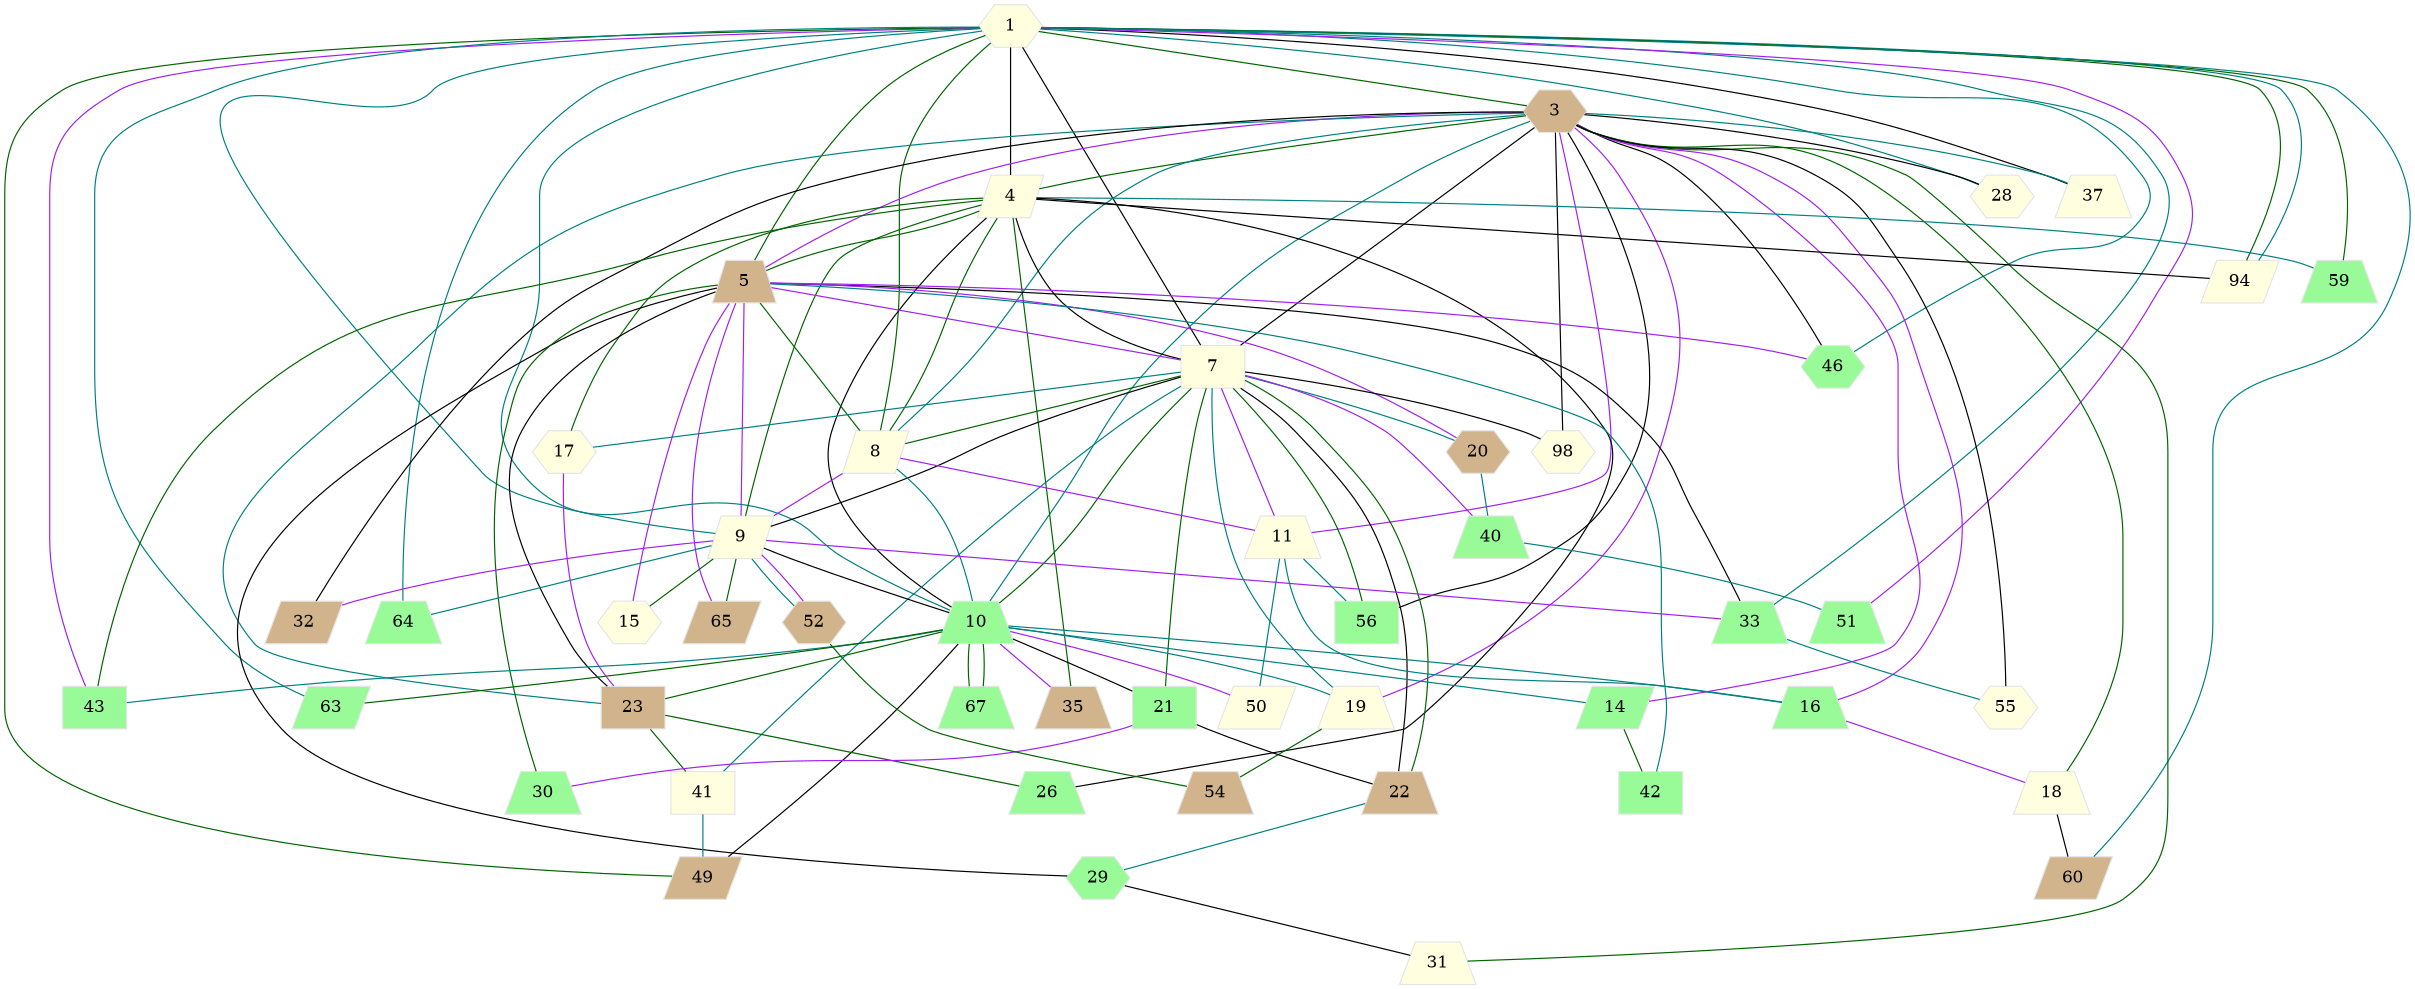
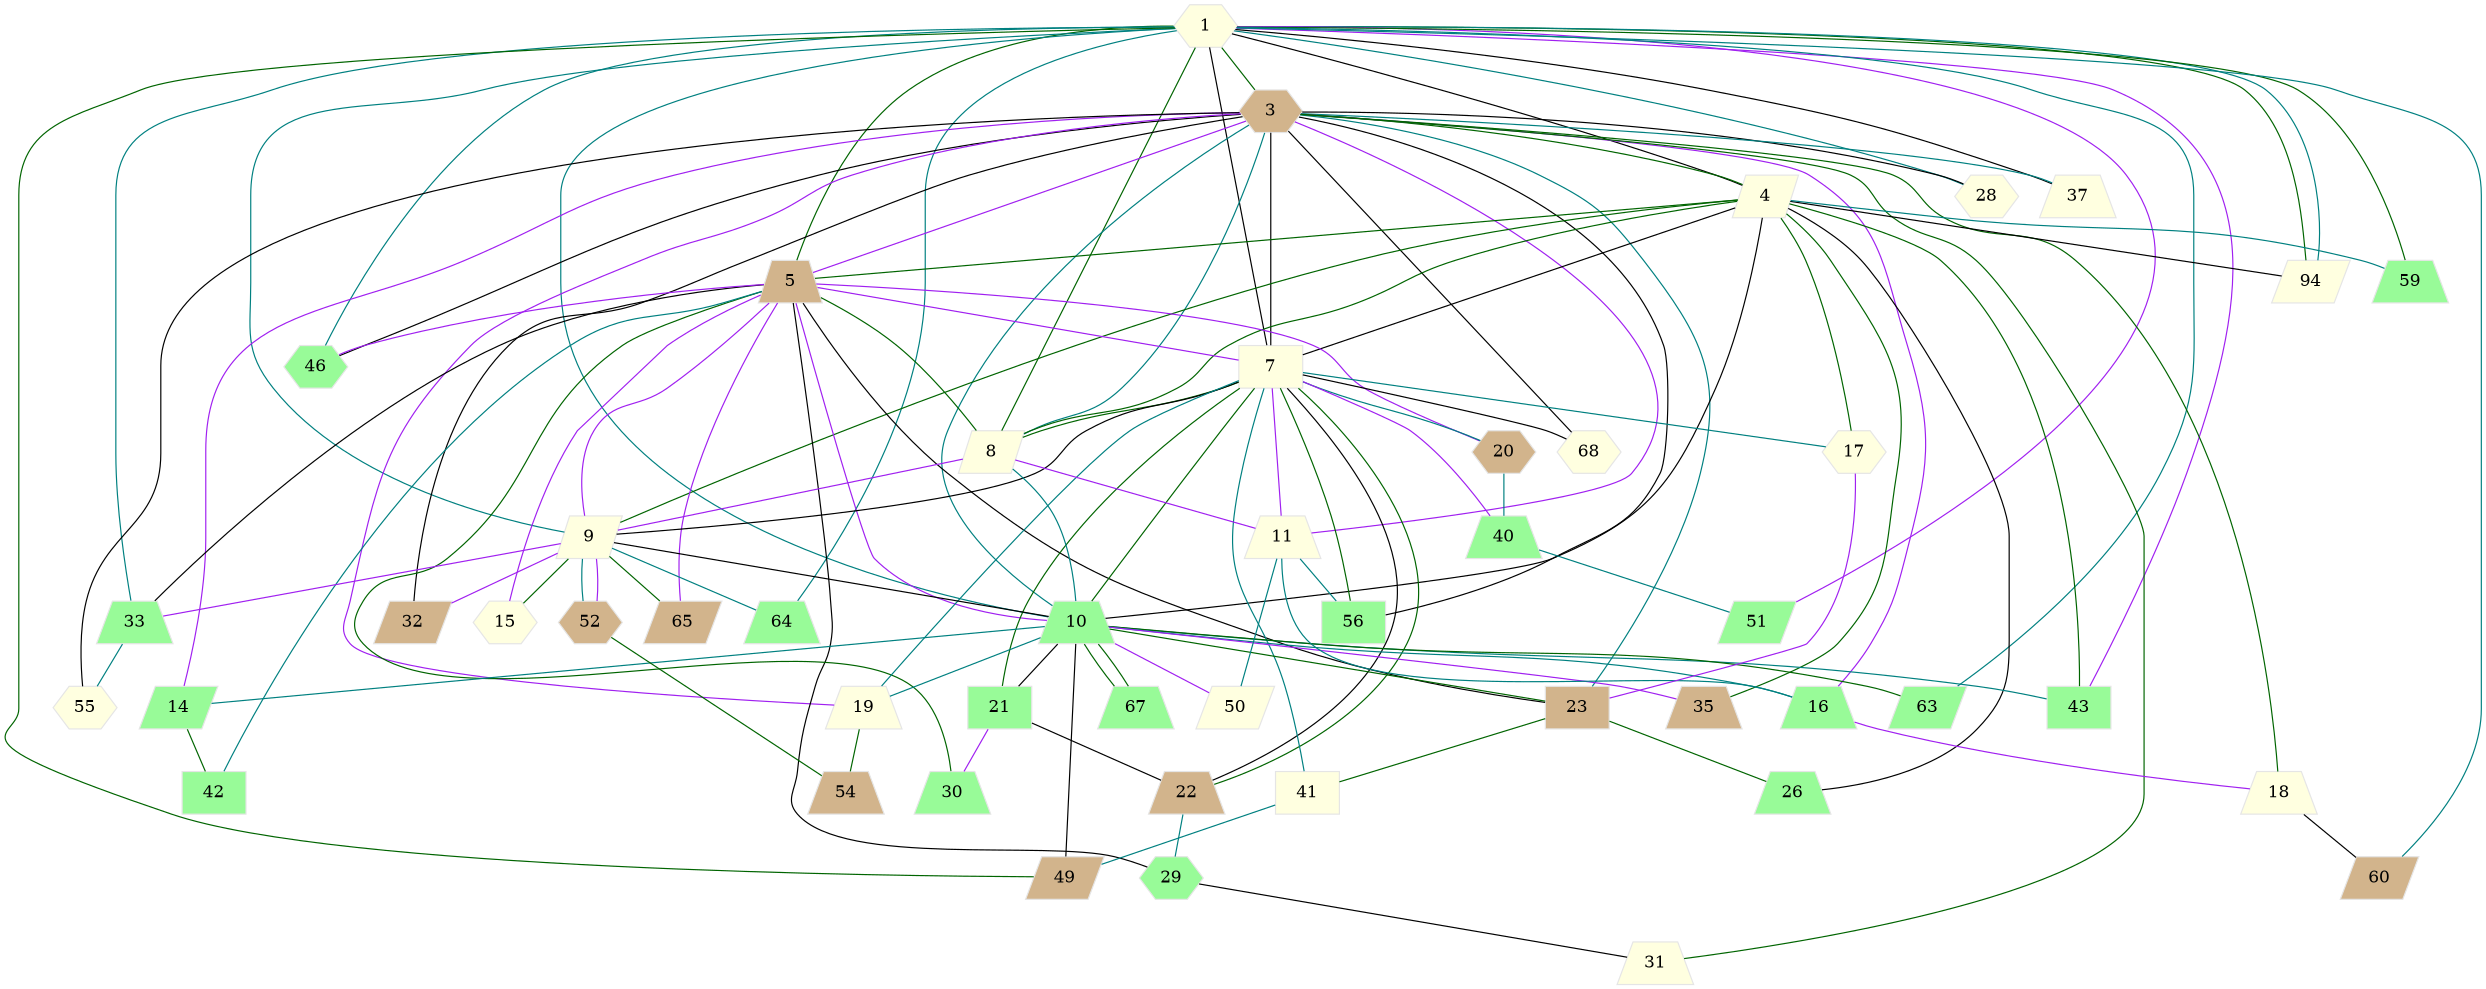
node "98": label "98" -> "68"
edge "5" -- "10": added
node "51": shape trapezium -> parallelogram
